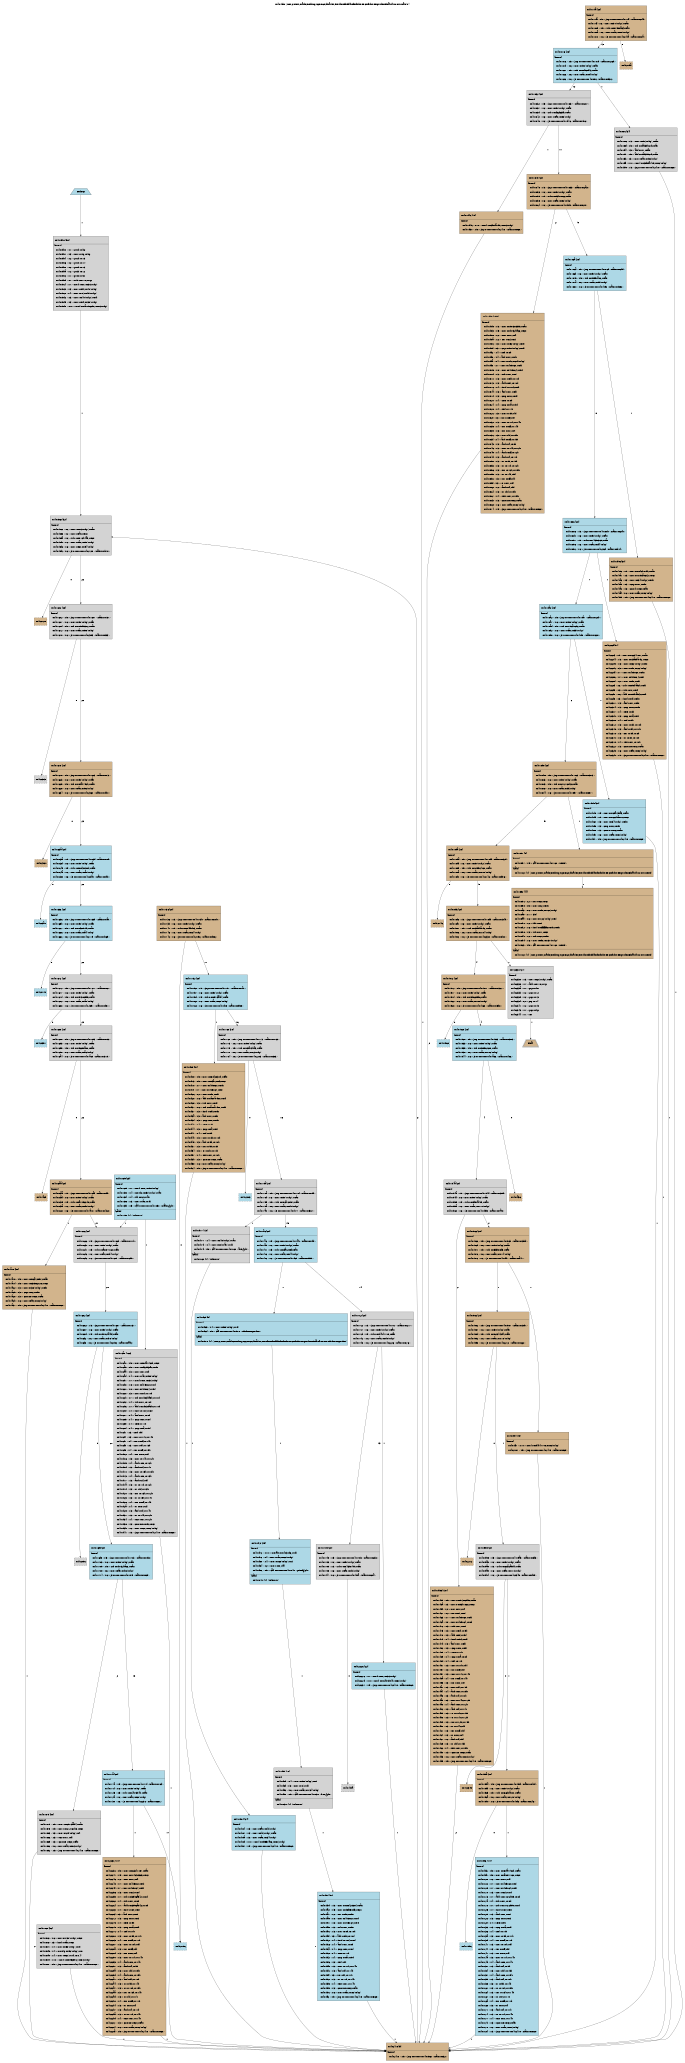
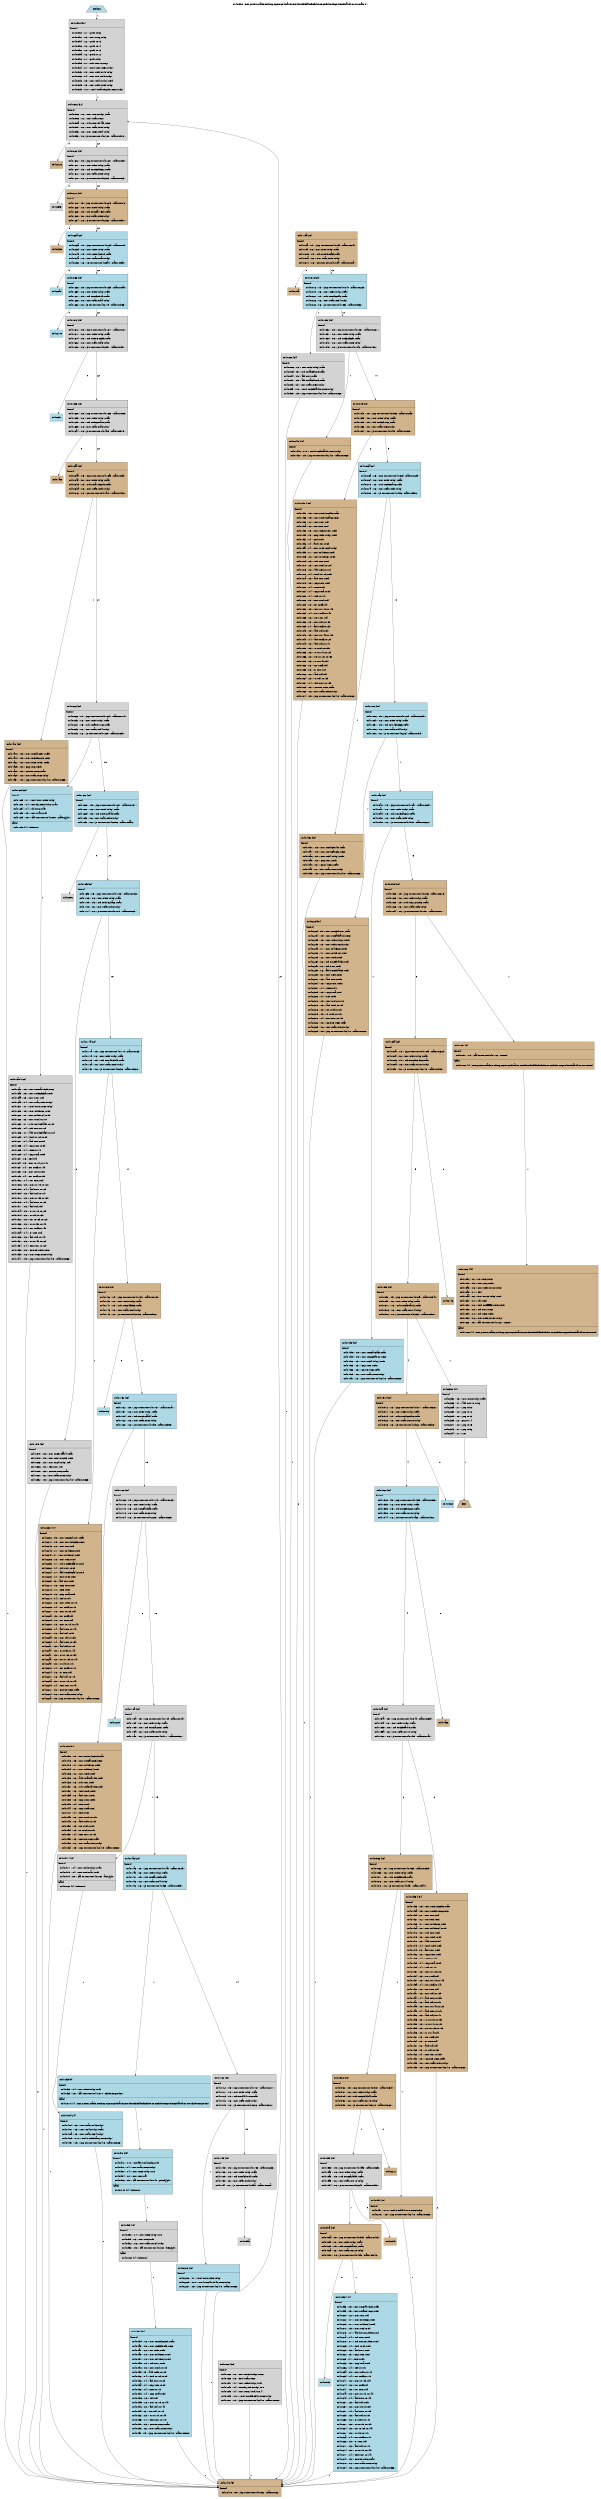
node "Final": label "Final" -> "Exit"
edge "0x401c89 [23]" -> "0x4016c6 [28]": reversed
edge "0x40171a [28]" -> "0x402196": now "0x40171a [28]" -> "0x401736 [28]"
